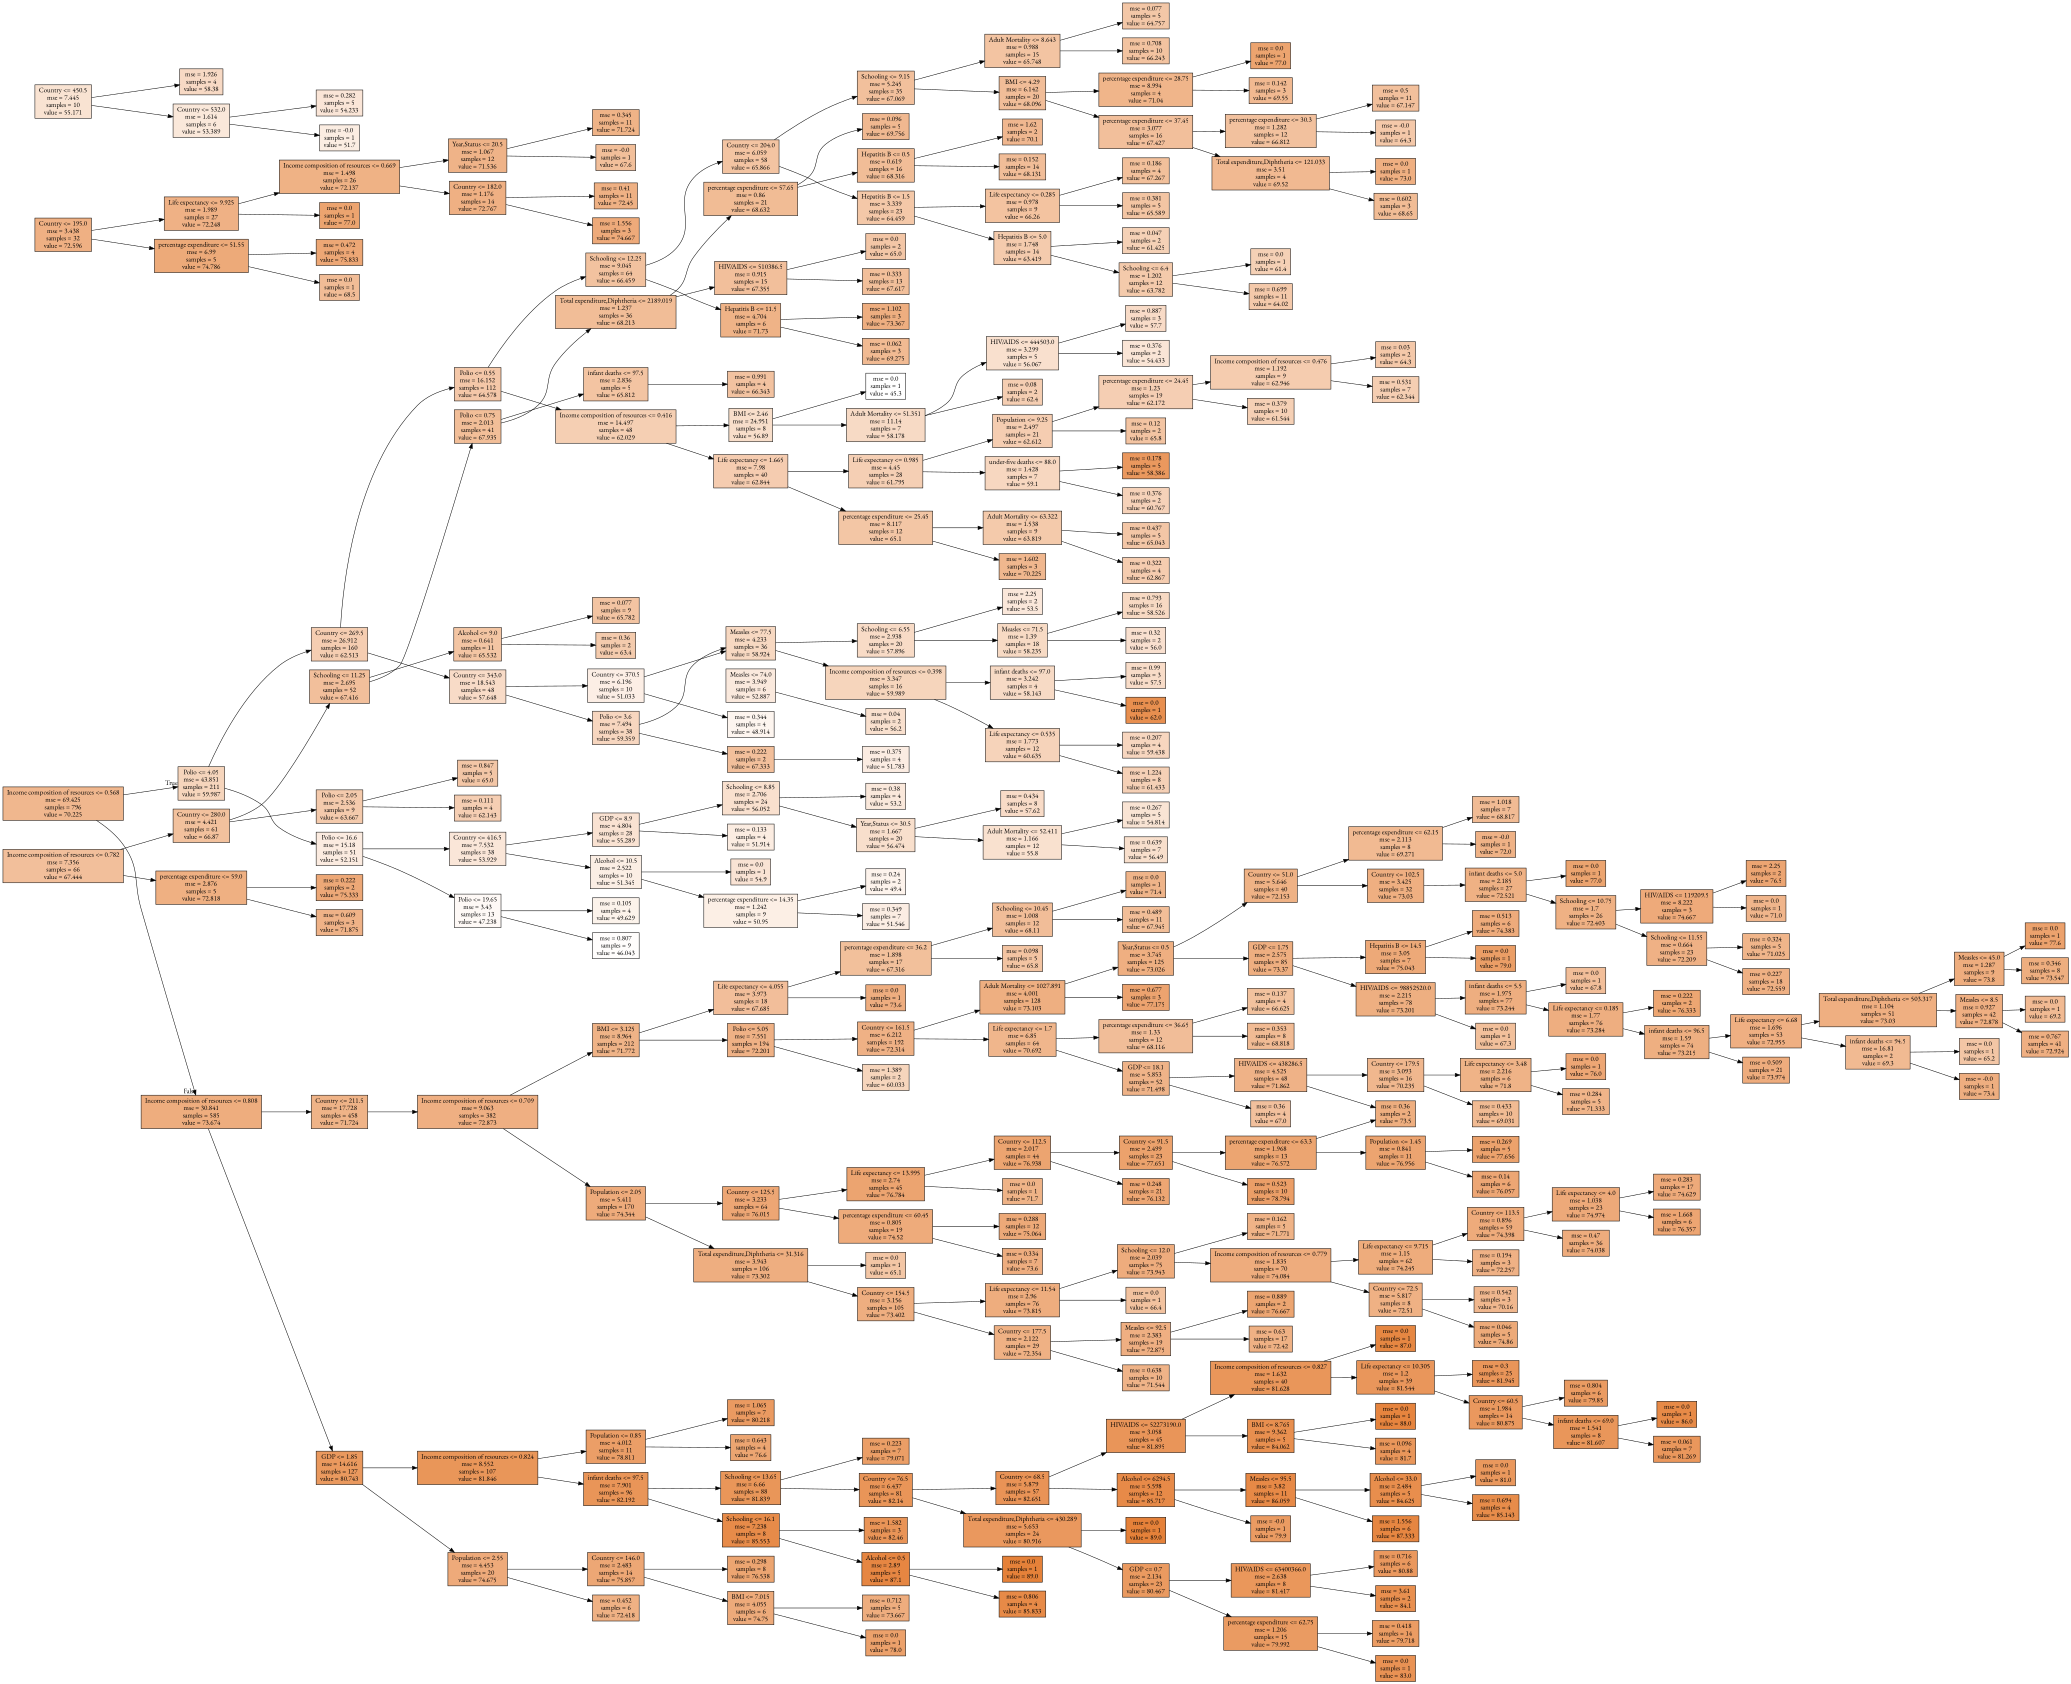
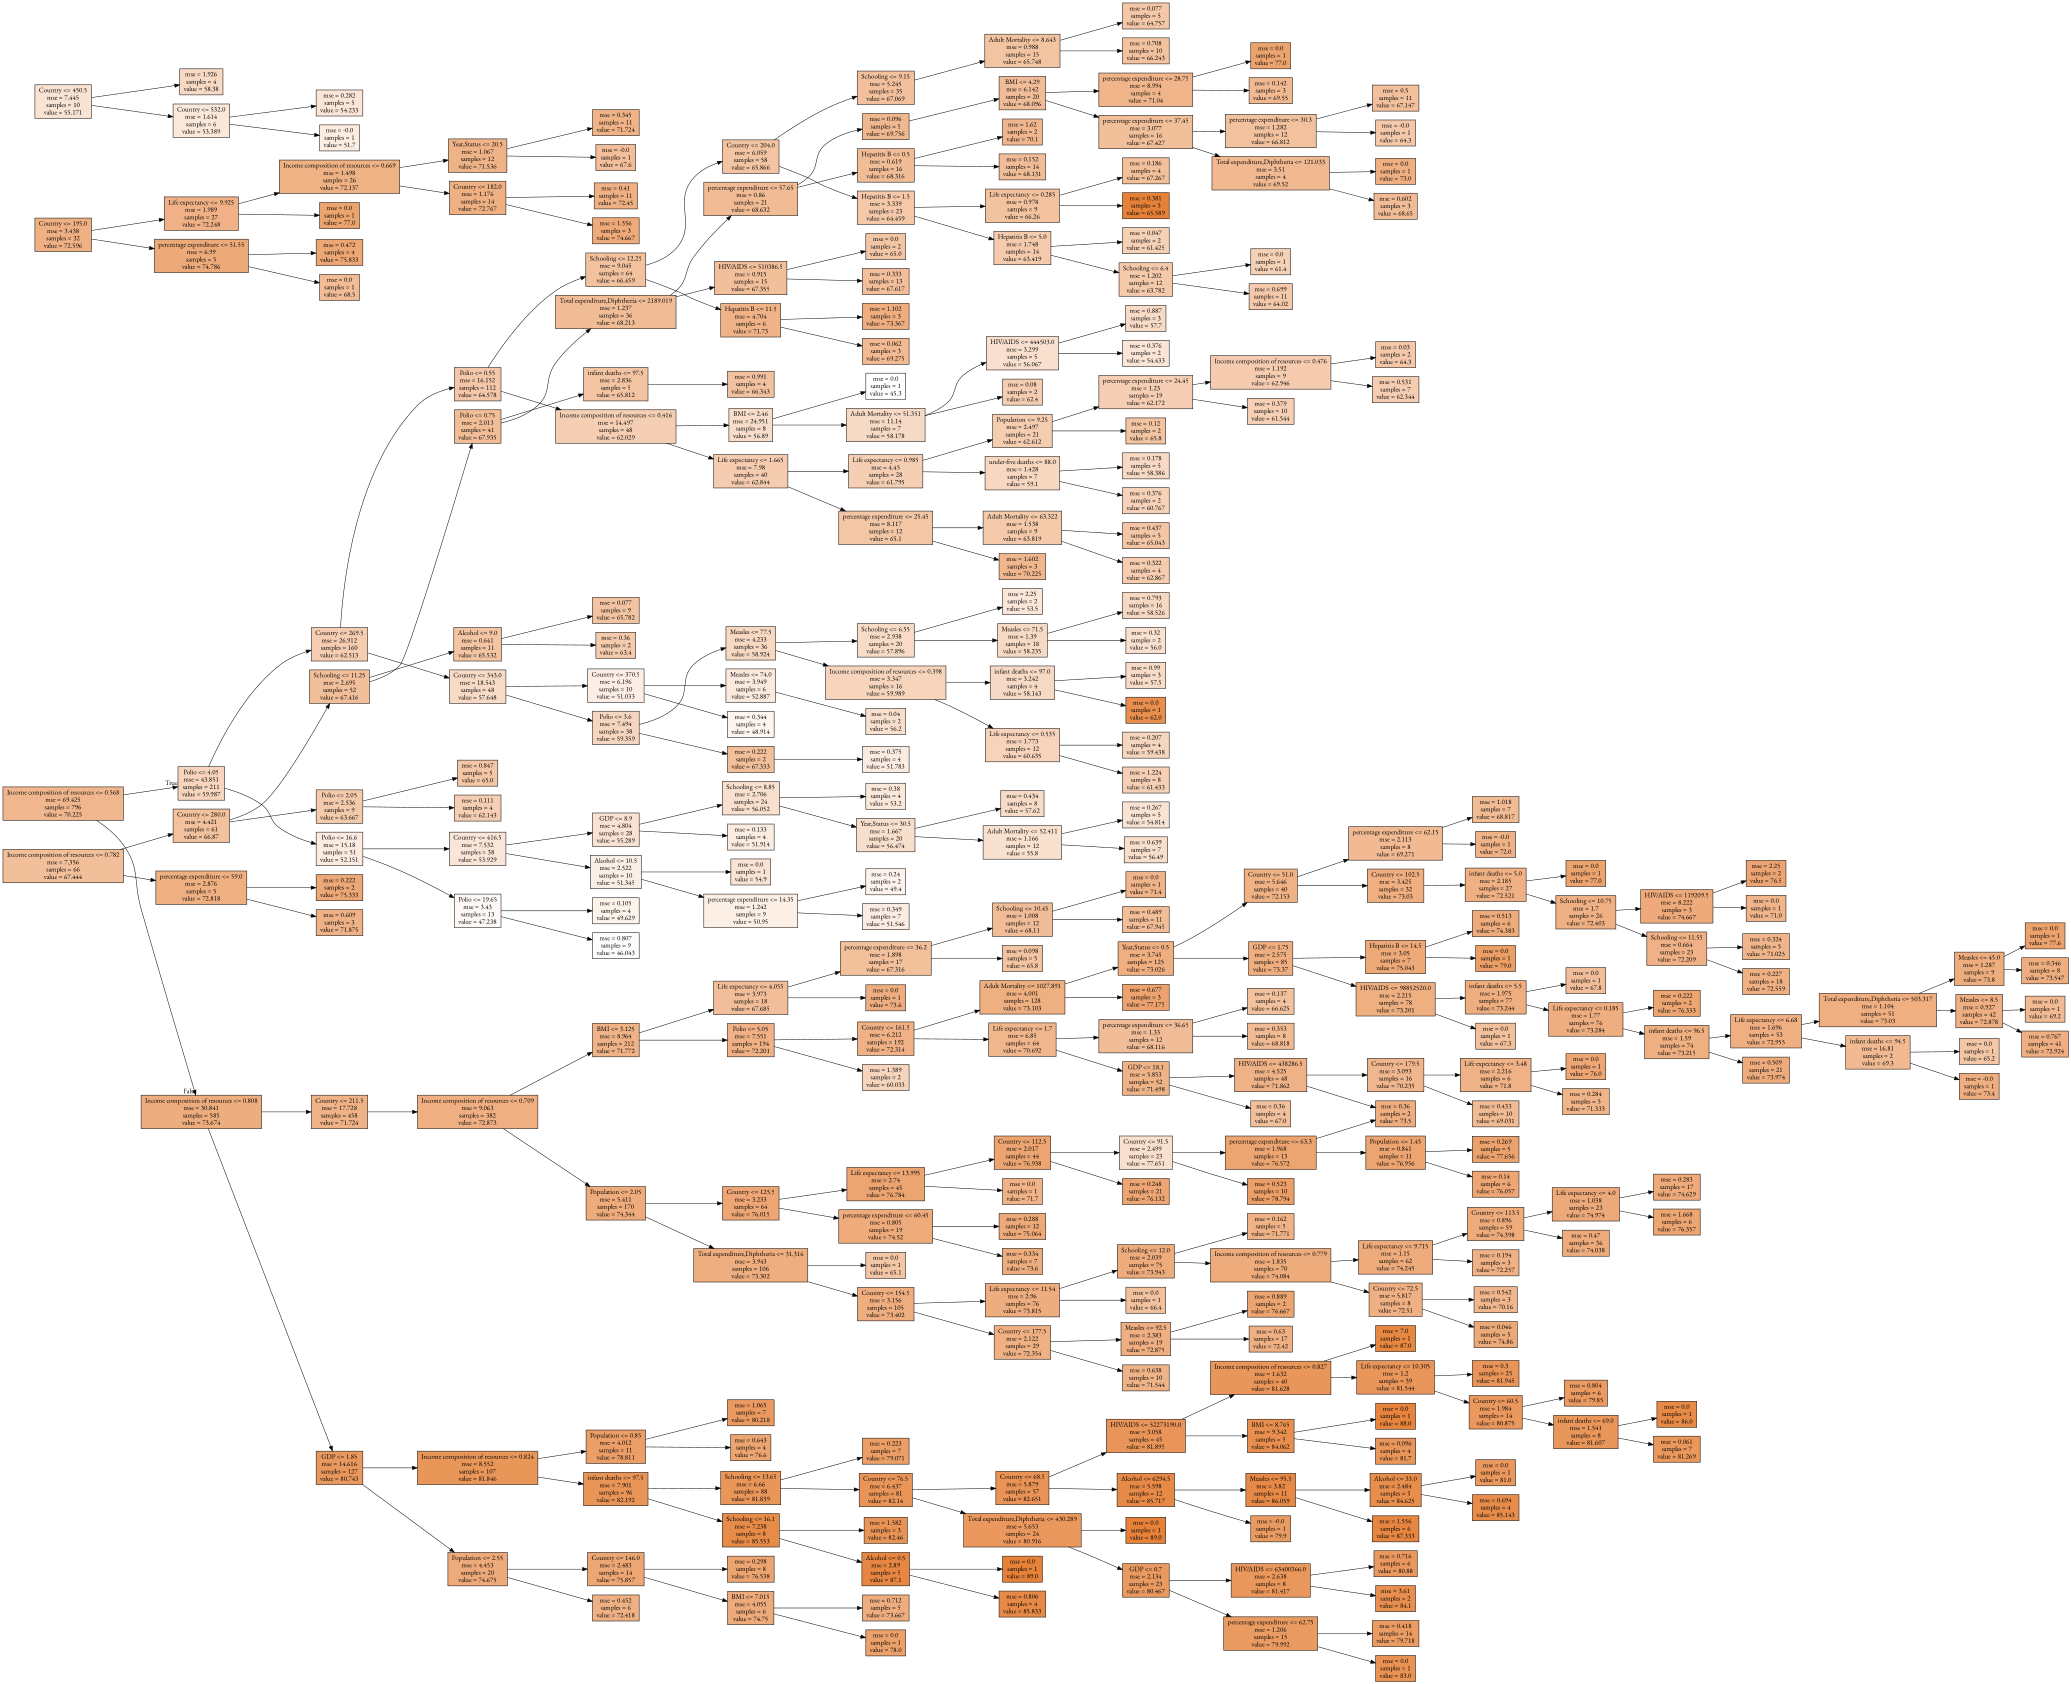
edge "Schooling <= 9.15 mse = 5.245 samples = 35 value = 67.069" -> "BMI <= 4.29 mse = 6.142 samples = 20 value = 68.096": now "mse = 0.096 samples = 5 value = 69.756" -> "BMI <= 4.29 mse = 6.142 samples = 20 value = 68.096"
node "mse = 0.381 samples = 5 value = 65.589": fillcolor #f3c5a3 -> #e58139
node "mse = 0.178 samples = 5 value = 58.386": fillcolor #ea985e -> #f7d9c4
edge "Country <= 370.5 mse = 6.196 samples = 10 value = 51.033" -> "Measles <= 77.5 mse = 4.233 samples = 36 value = 58.924": now "Country <= 370.5 mse = 6.196 samples = 10 value = 51.033" -> "Measles <= 74.0 mse = 3.949 samples = 6 value = 52.887"
node "Country <= 91.5 mse = 2.499 samples = 23 value = 77.651": fillcolor #eca26c -> #f9e0ce
node "mse = 0.0 samples = 1 value = 87.0": label "mse = 0.0 samples = 1 value = 87.0" -> "mse = 7.0 samples = 1 value = 87.0"
node "BMI <= 8.765 mse = 9.362 samples = 5 value = 84.062": label "BMI <= 8.765 mse = 9.362 samples = 5 value = 84.062" -> "BMI <= 8.765 mse = 9.342 samples = 5 value = 84.062"
